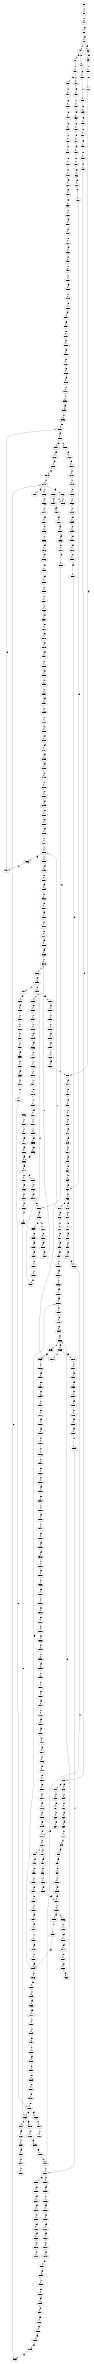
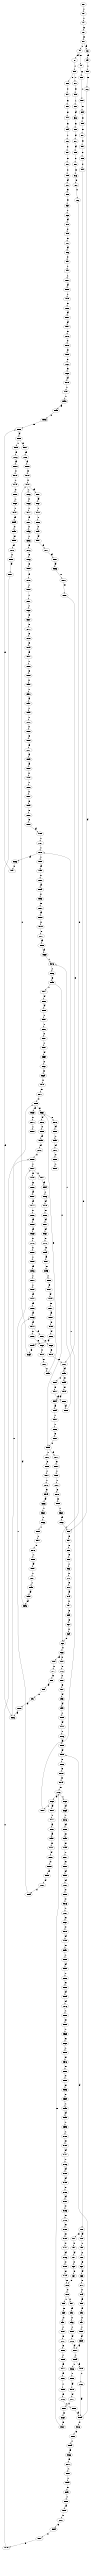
edge "S248" -> "S267": now "S257" -> "S267"
edge "S288" -> "S278": reversed
node "S188": added
